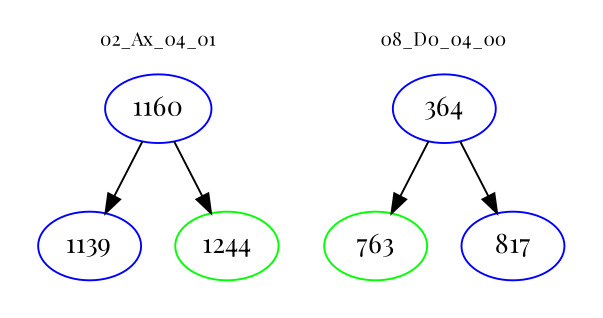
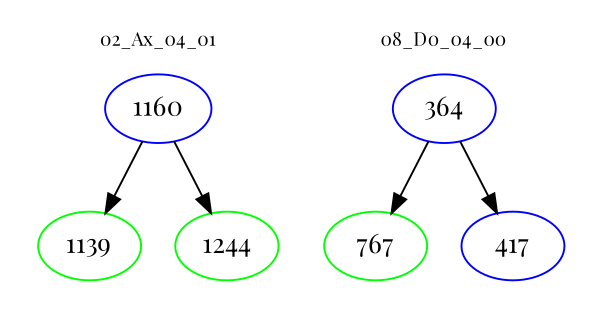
node "1139": color blue -> green
node "763": label "763" -> "767"
node "817": label "817" -> "417"
